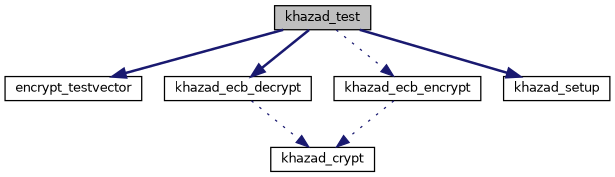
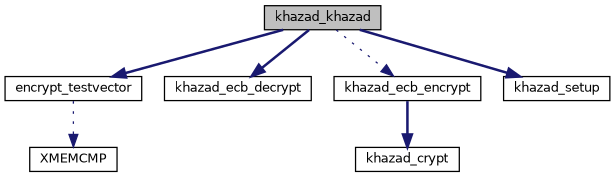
node "khazad_test": label "khazad_test" -> "khazad_khazad"
edge "khazad_ecb_decrypt" -> "khazad_crypt": removed
edge "khazad_ecb_encrypt" -> "khazad_crypt": style dotted -> bold
node "XMEMCMP": added
